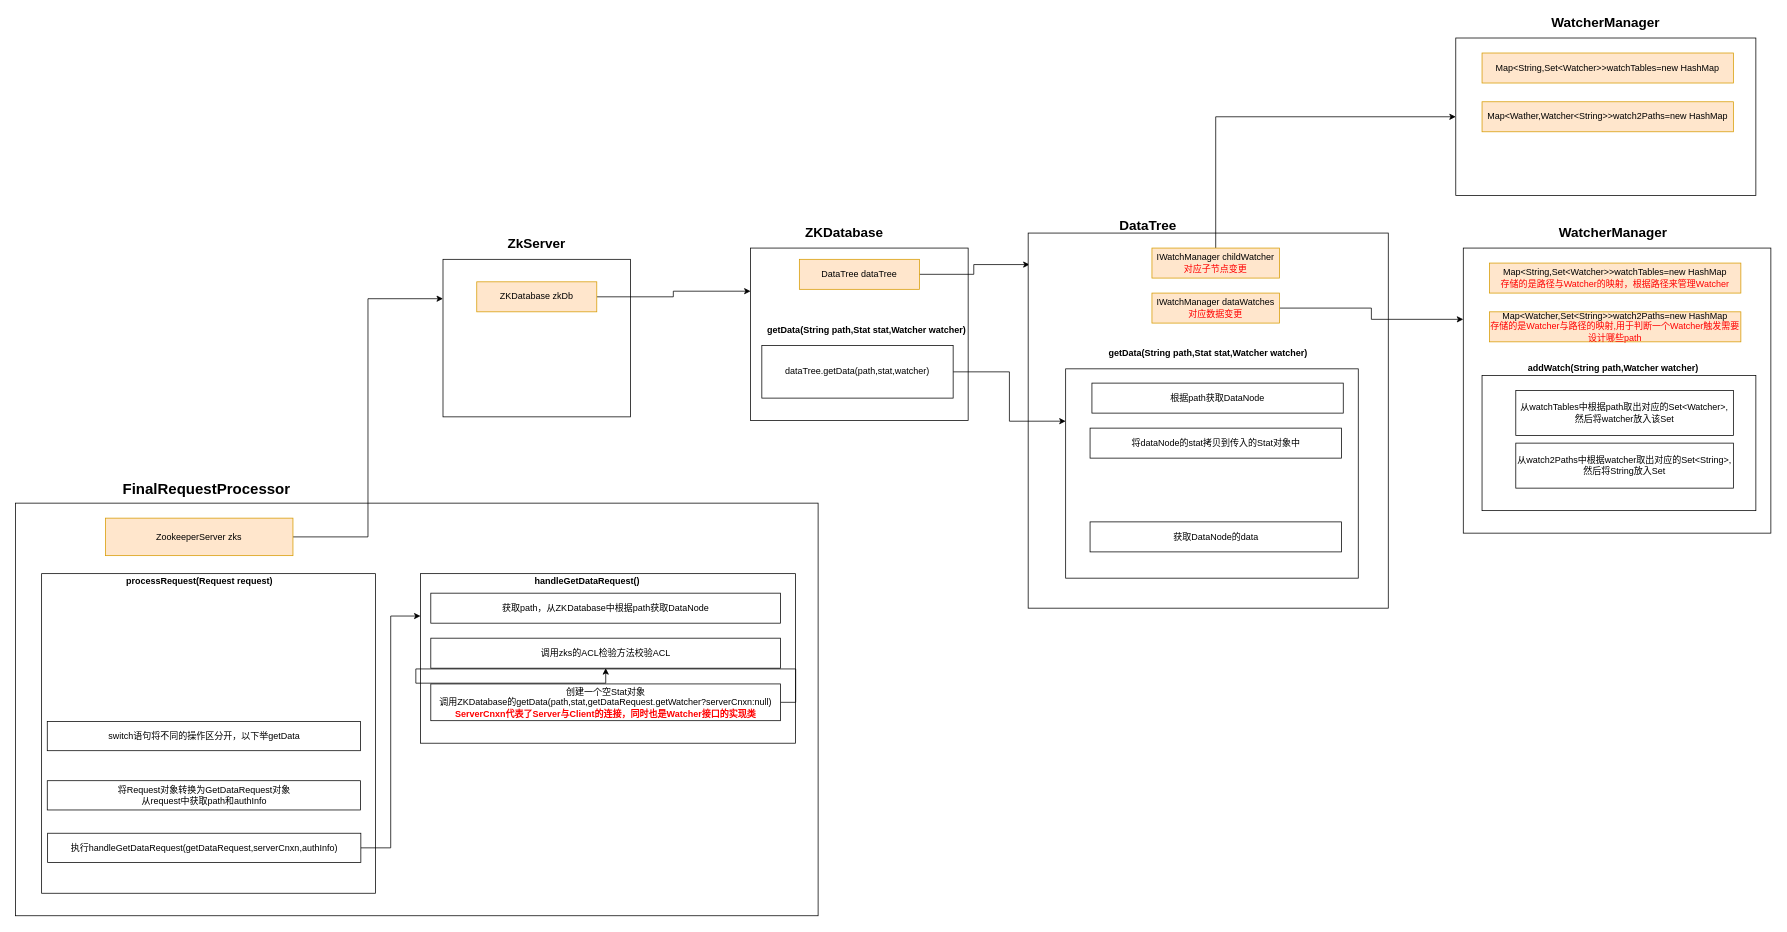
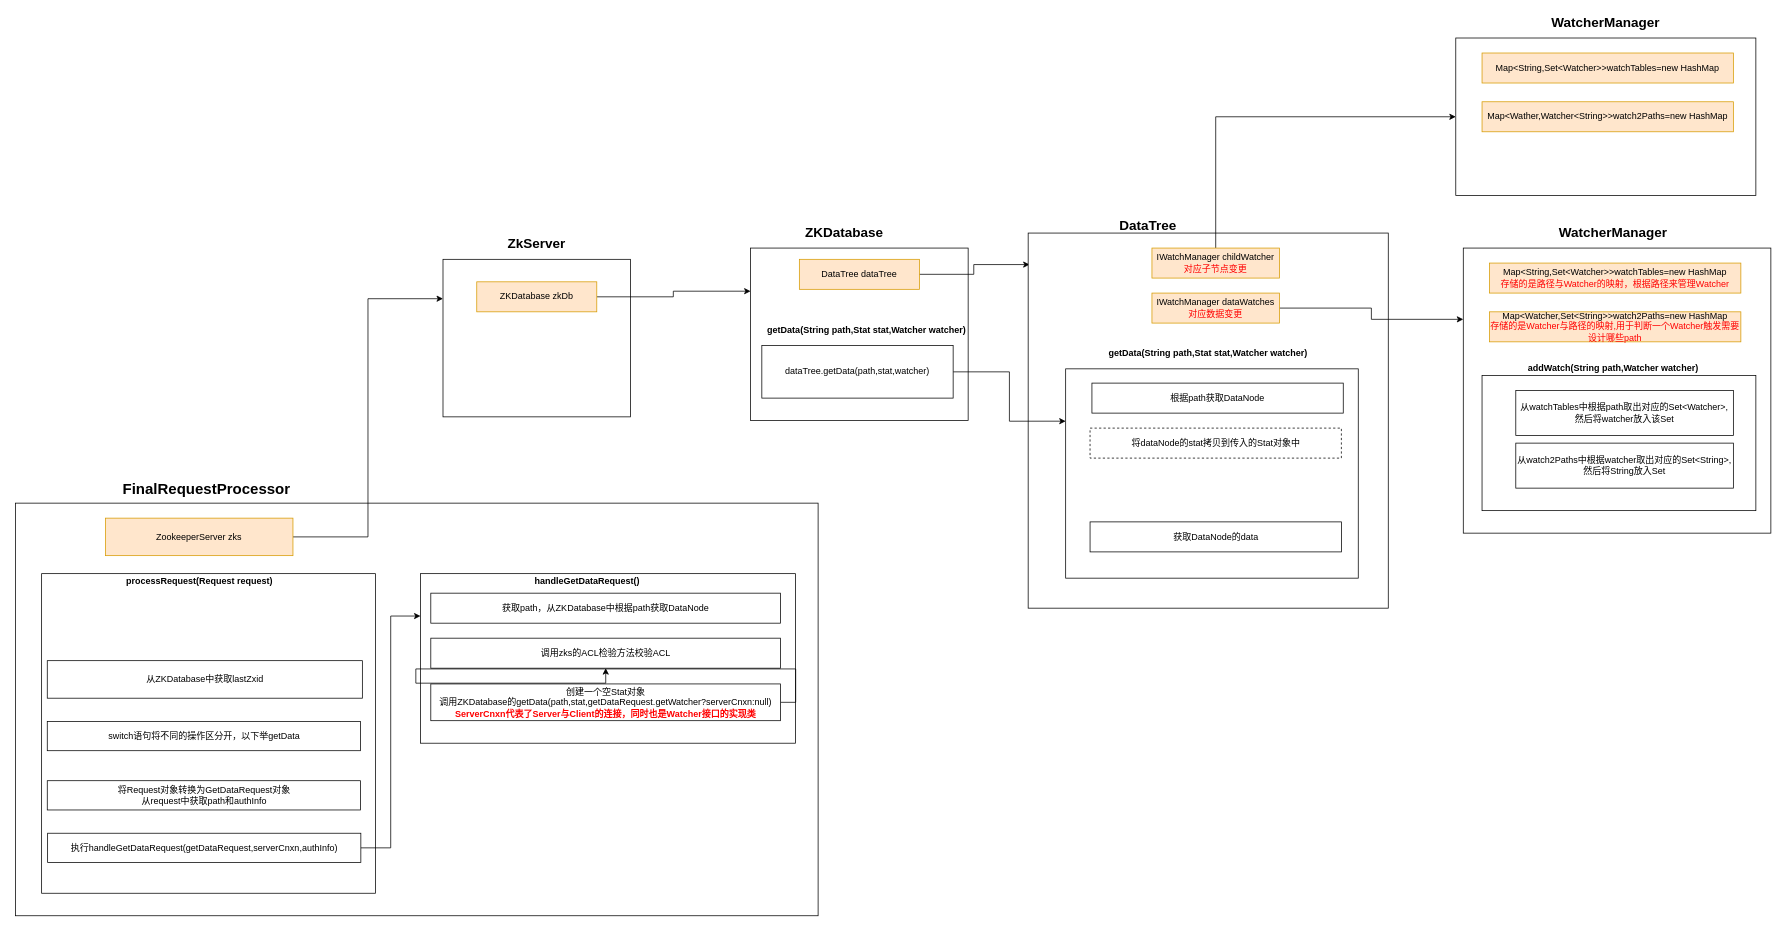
node "将dataNode的stat拷贝到传入的Stat对象中": style solid -> dashed
node "从ZKDatabase中获取lastZxid": added
